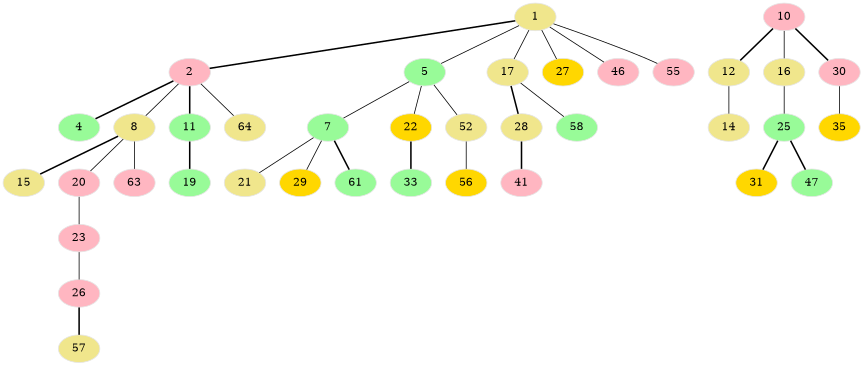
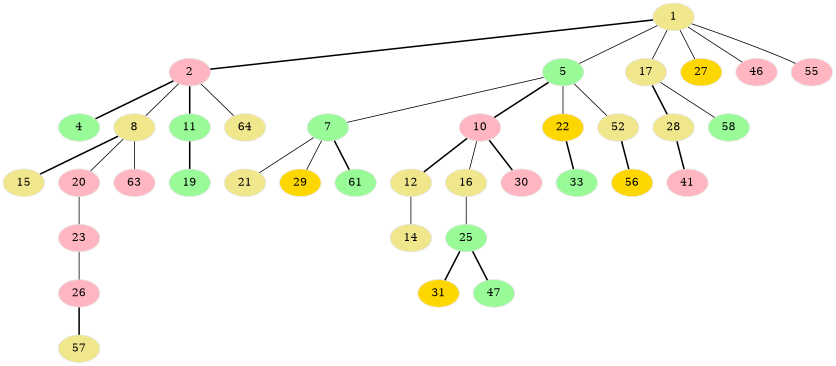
edge "5" -- "10": added
node "35": removed
edge "52" -- "56": style solid -> bold
